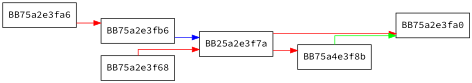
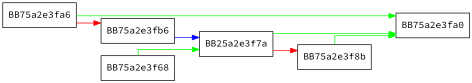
edge "BB75a2e3fa6" -> "BB75a2e3fa0": added
edge "BB25a2e3f7a" -> "BB75a2e3fa0": color red -> green
edge "BB75a2e3f68" -> "BB25a2e3f7a": color red -> green
node "BB75a4e3f8b": label "BB75a4e3f8b" -> "BB75a2e3f8b"
